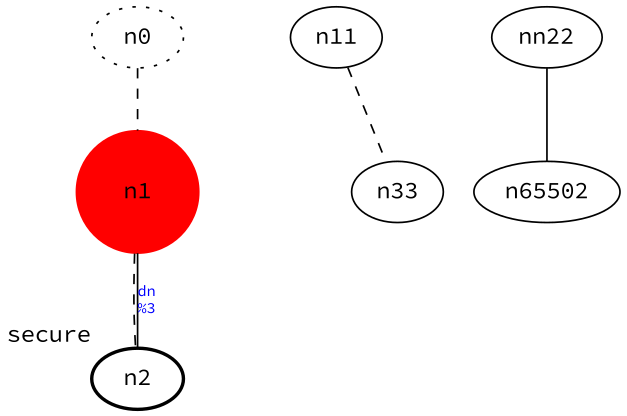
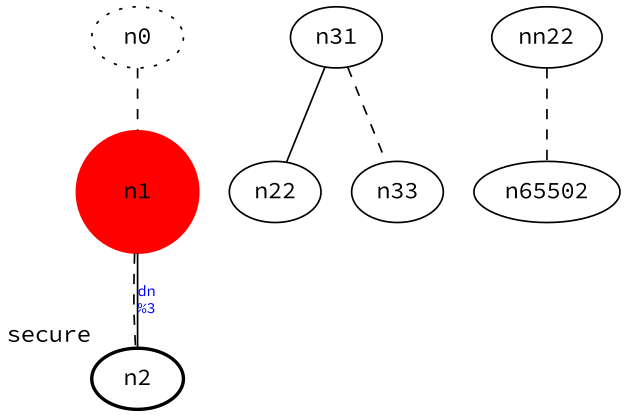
node "n11": label "n11" -> "n31"
edge "nn22" -- "n65502": style solid -> dashed
node "n22": added
